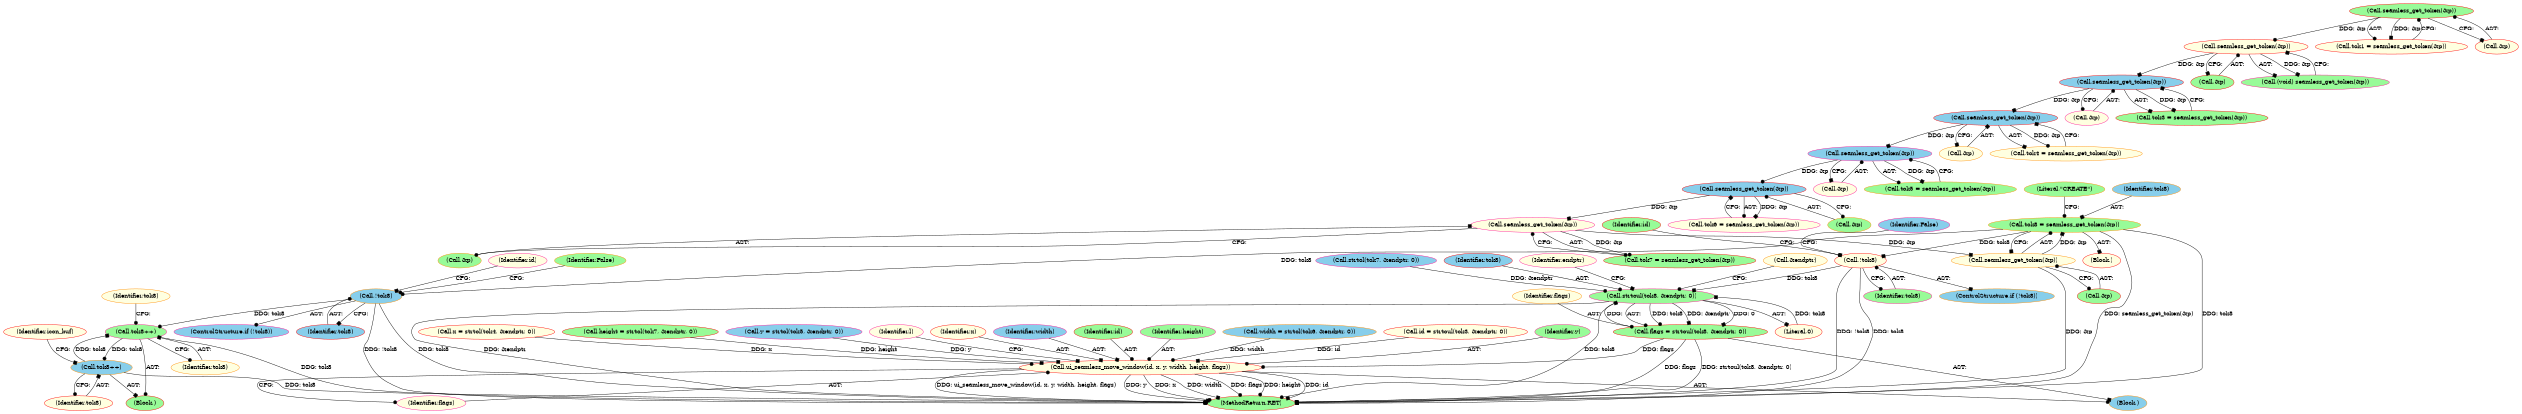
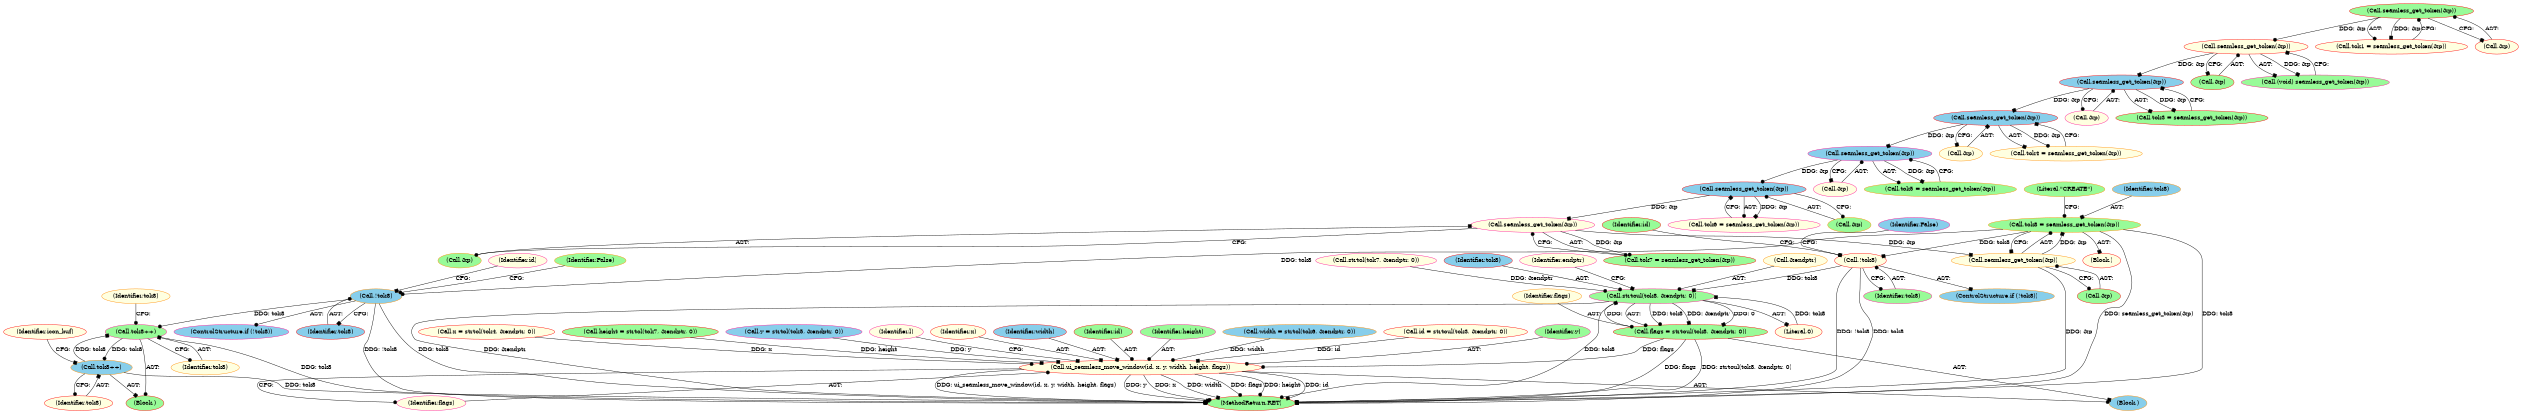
node "(Call,strtol(tok7, &endptr, 0))": fillcolor skyblue -> lightyellow
edge "(Call,&endptr)" -> "(Call,strtoul(tok8, &endptr, 0))": label "CFG: " -> "AST: "
node "(Identifier,width)": color deeppink -> red
